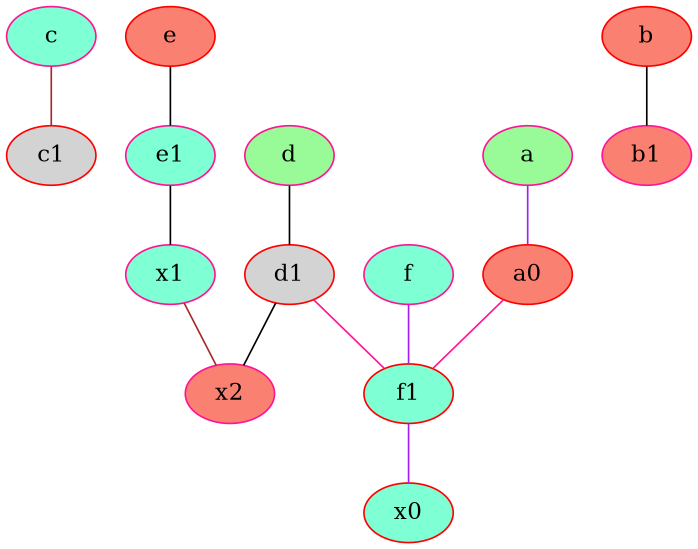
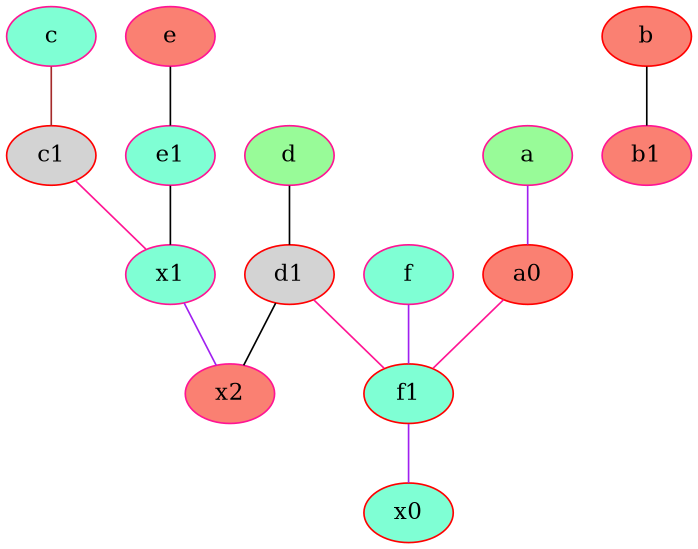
node "e": color red -> deeppink
edge "c1" -- "x1": added
edge "x1" -- "x2": color brown -> purple
